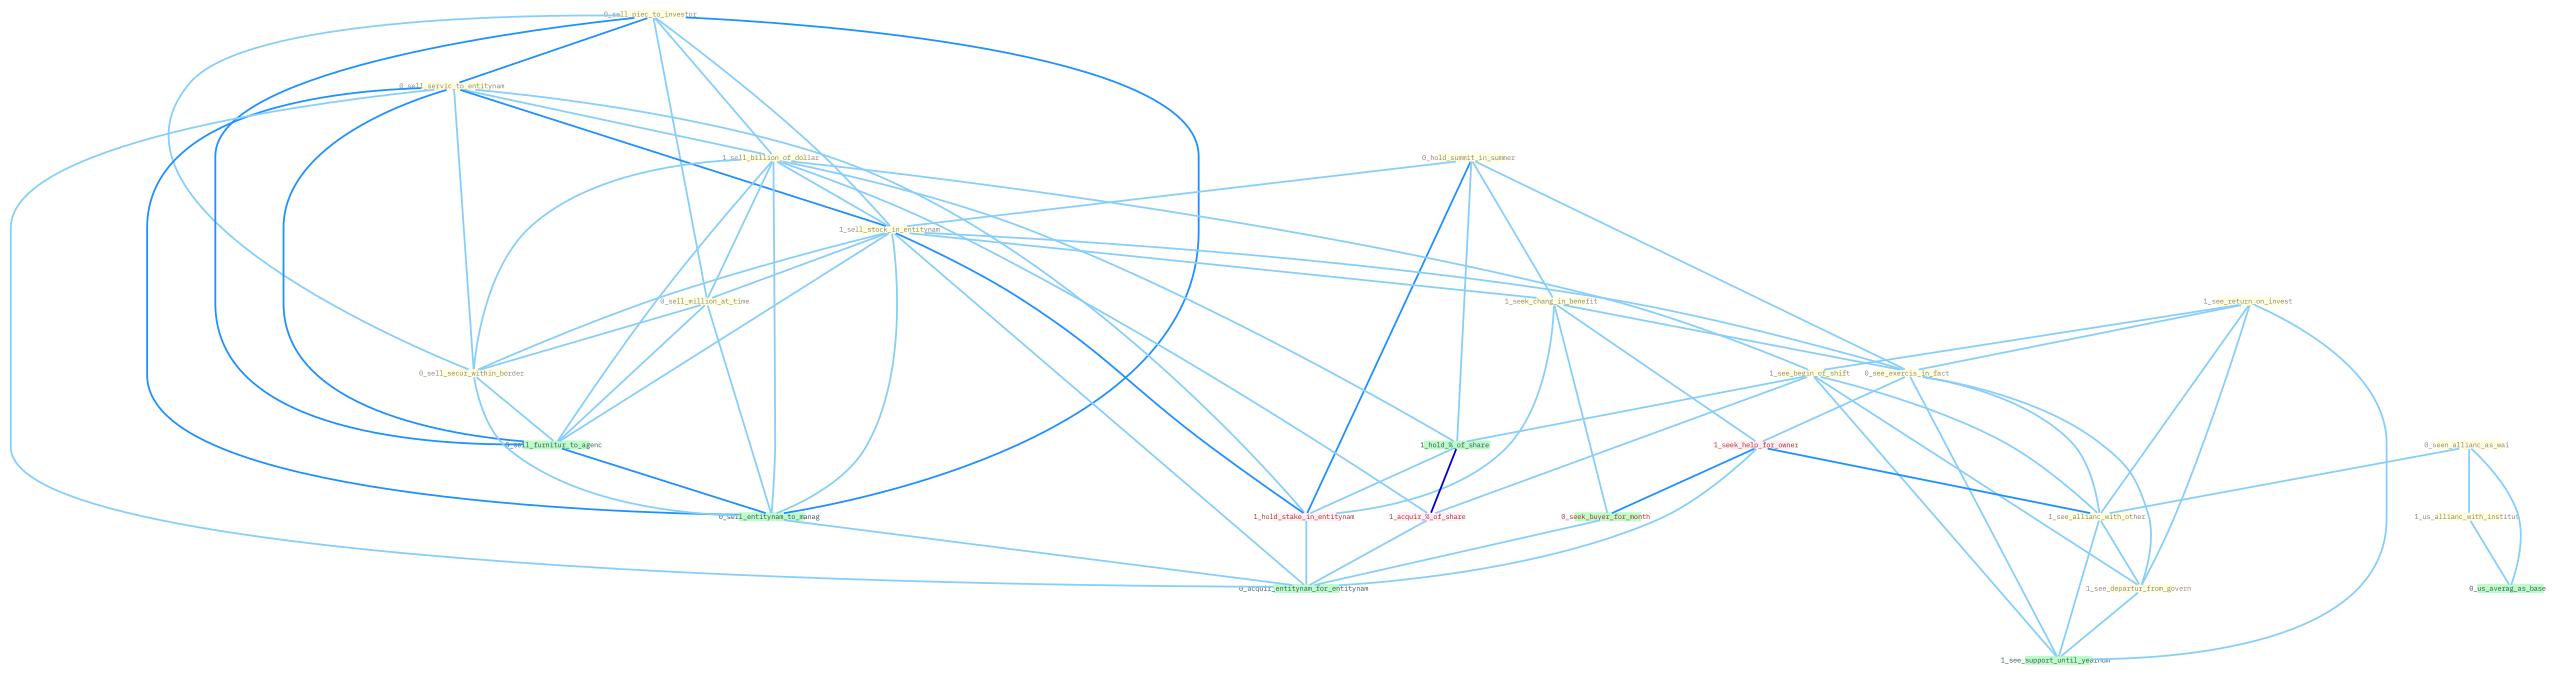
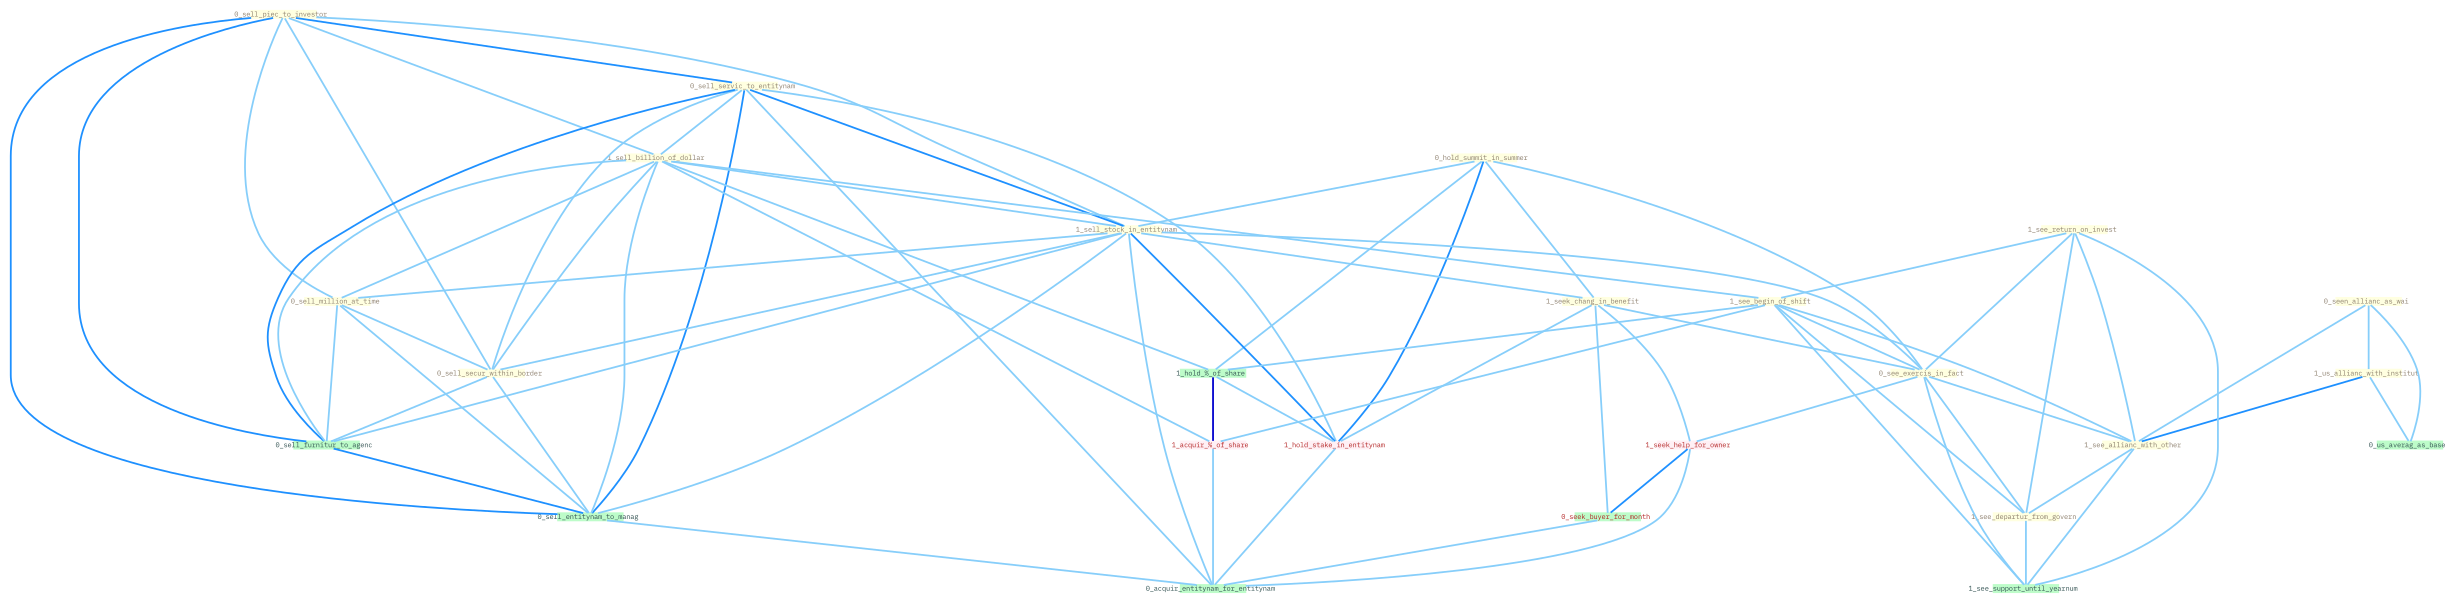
edge "1_see_begin_of_shift" -- "0_see_exercis_in_fact": added
edge "1_seek_help_for_owner" -- "1_see_allianc_with_other": now "1_us_allianc_with_institut" -- "1_see_allianc_with_other"
